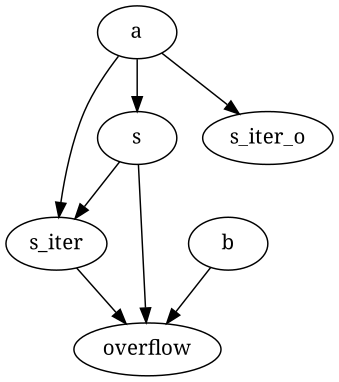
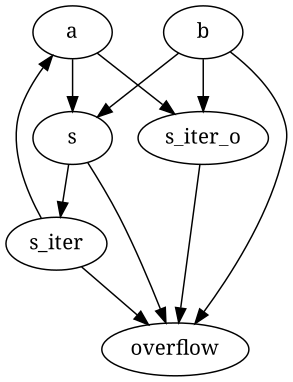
edge "b" -> "s_iter_o": added
edge "b" -> "s": added
edge "a" -> "s_iter": reversed
edge "s_iter_o" -> "overflow": added
